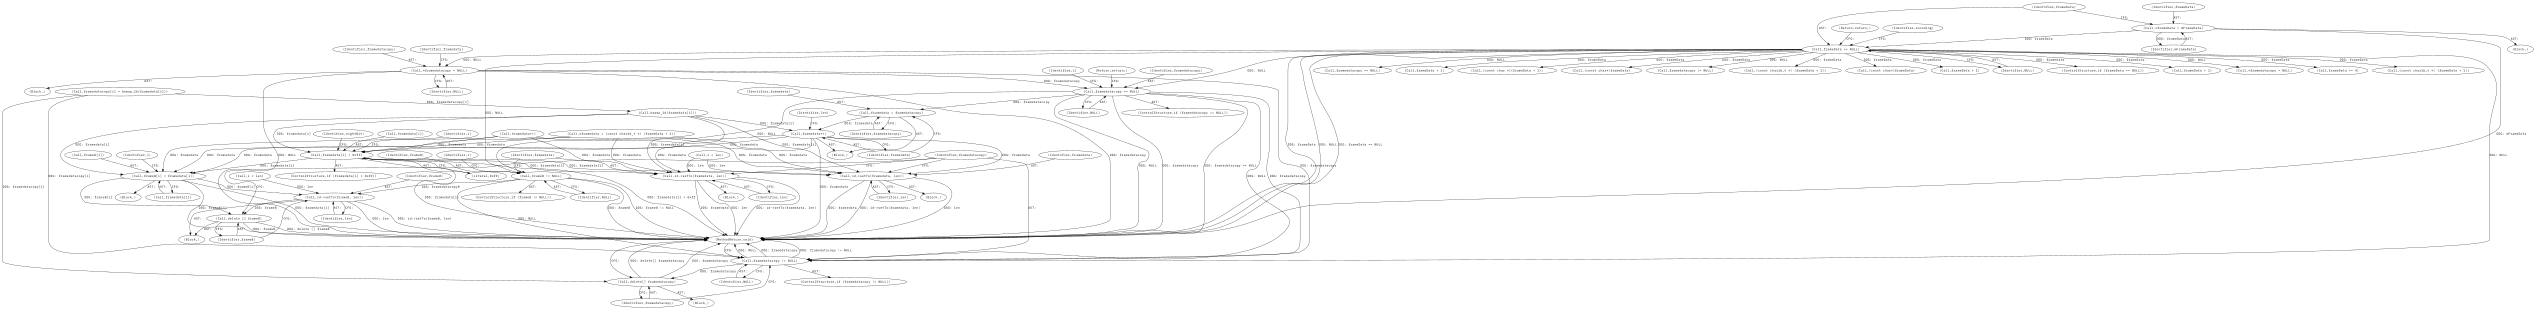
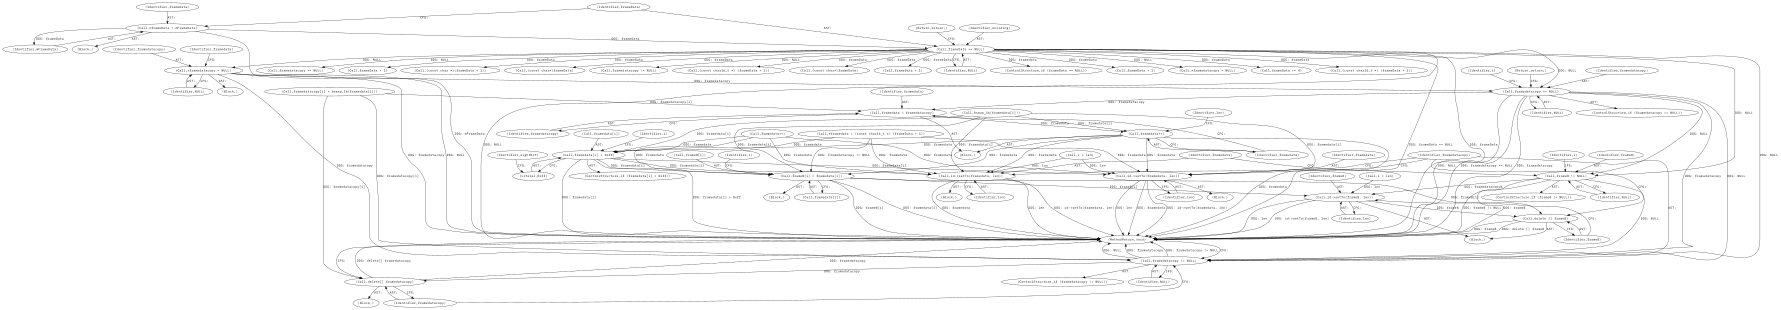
edge "(Identifier,encoding)" -> "(Call,frameData == NULL)": label "CFG: " -> "AST: "
edge "(Call,framedatacopy[i] = bswap_16(framedata[i]))" -> "(Call,bswap_16(framedata[i]))": now "(Call,framedatacopy[i] = bswap_16(framedata[i]))" -> "(Call,framedata = framedatacopy)"
edge "(Identifier,eightBit)" -> "(Call,framedata[i] > 0xff)": now "(Identifier,eightBit)" -> "(Literal,0xff)"
edge "(Call,*framedata = (const char16_t *) (frameData + 1))" -> "(Call,frame8[i] = framedata[i])": label "DDG: framedata" -> "DDG: framedatacopy != NULL"
